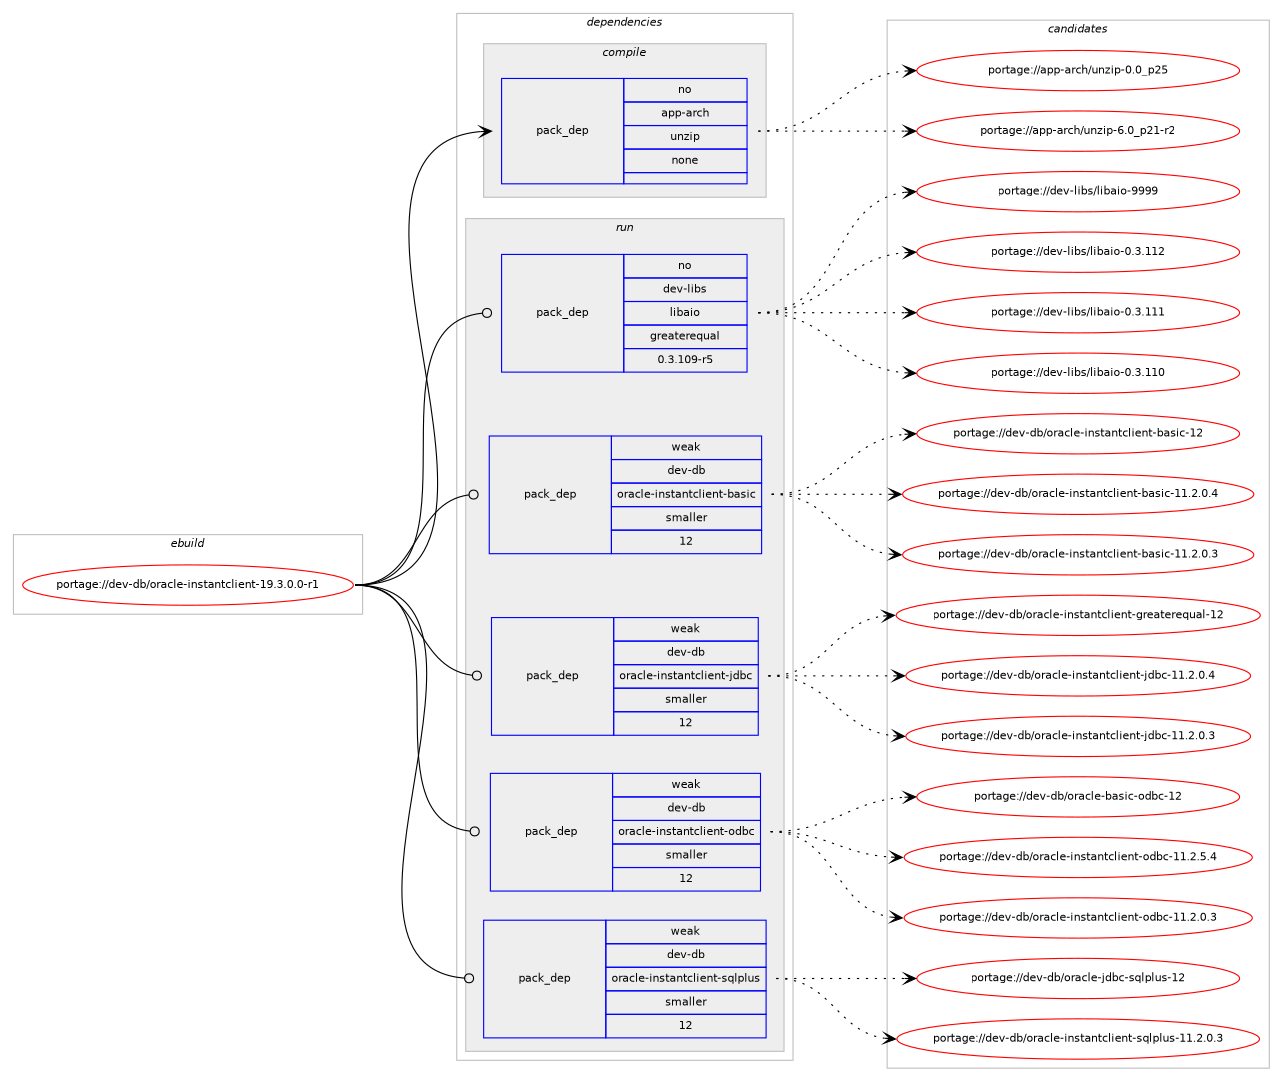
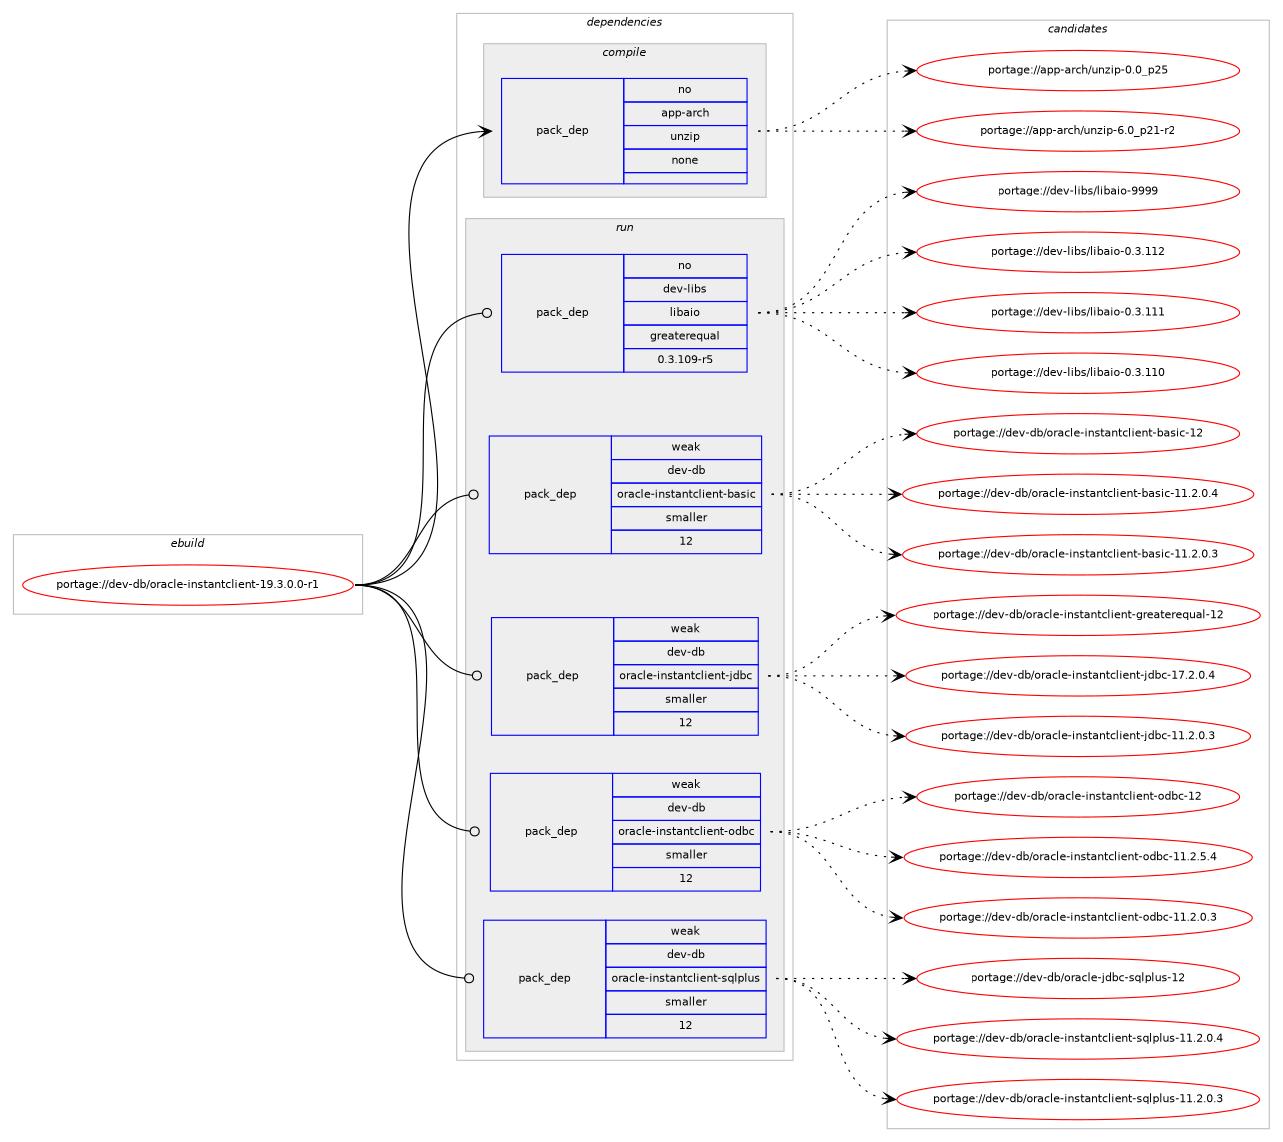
node "portage://dev-db/oracle-instantclient-jdbc-11.2.0.4": label "portage://dev-db/oracle-instantclient-jdbc-11.2.0.4" -> "portage://dev-db/oracle-instantclient-jdbc-17.2.0.4"
node "portage://dev-db/oracle-basic-odbc-12": label "portage://dev-db/oracle-basic-odbc-12" -> "portage://dev-db/oracle-instantclient-odbc-12"
node "portage://dev-db/oracle-instantclient-sqlplus-11.2.0.4": added
